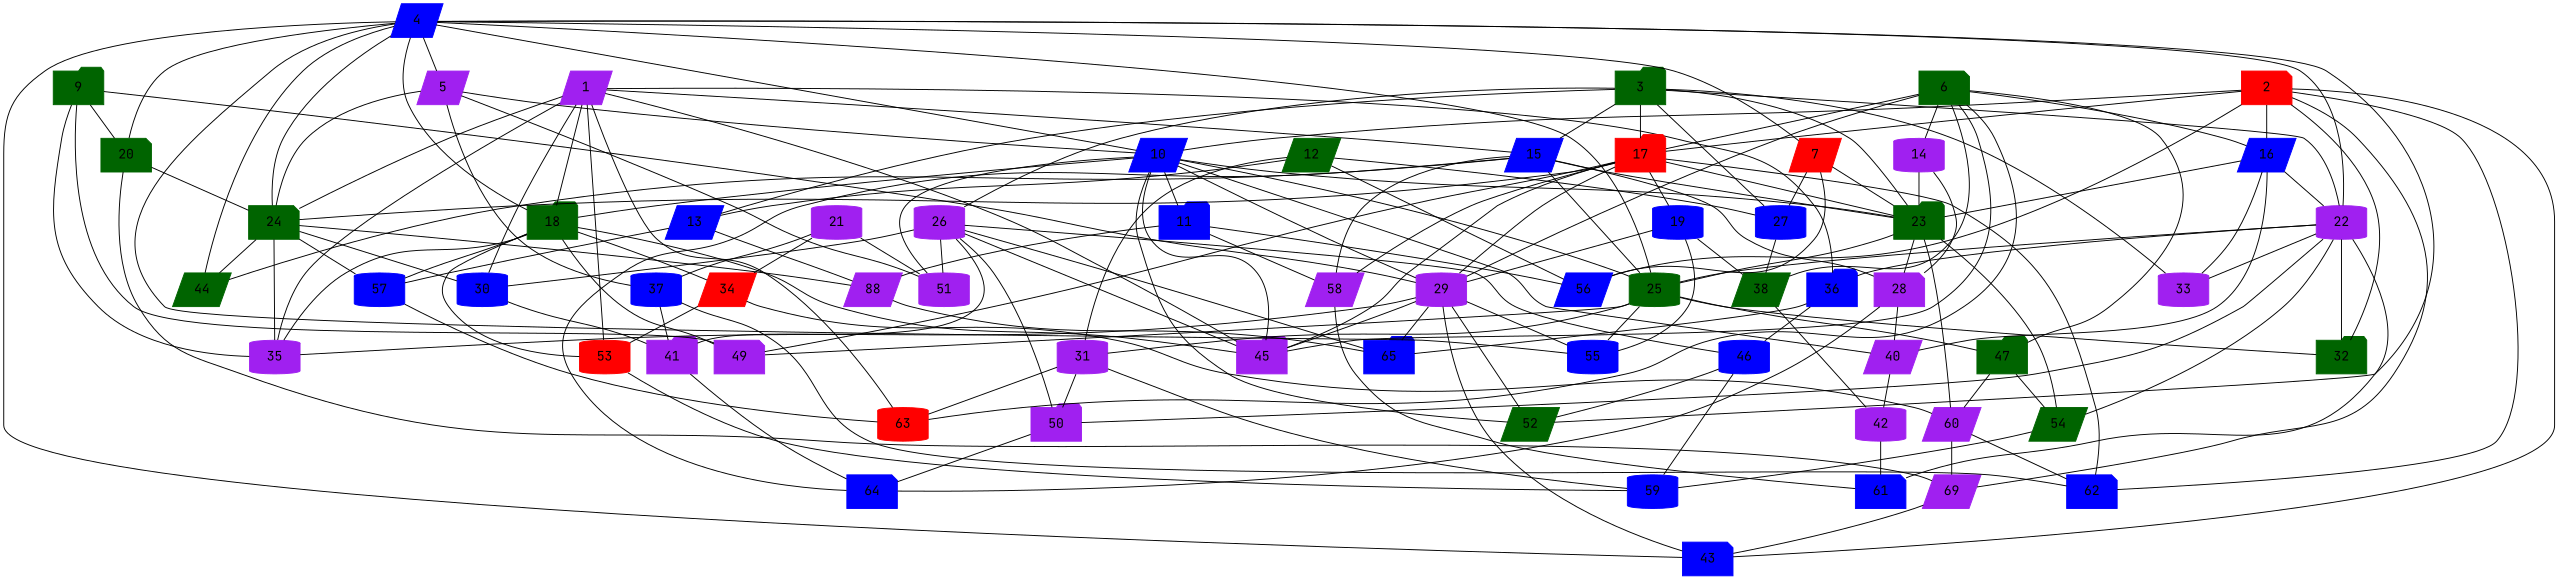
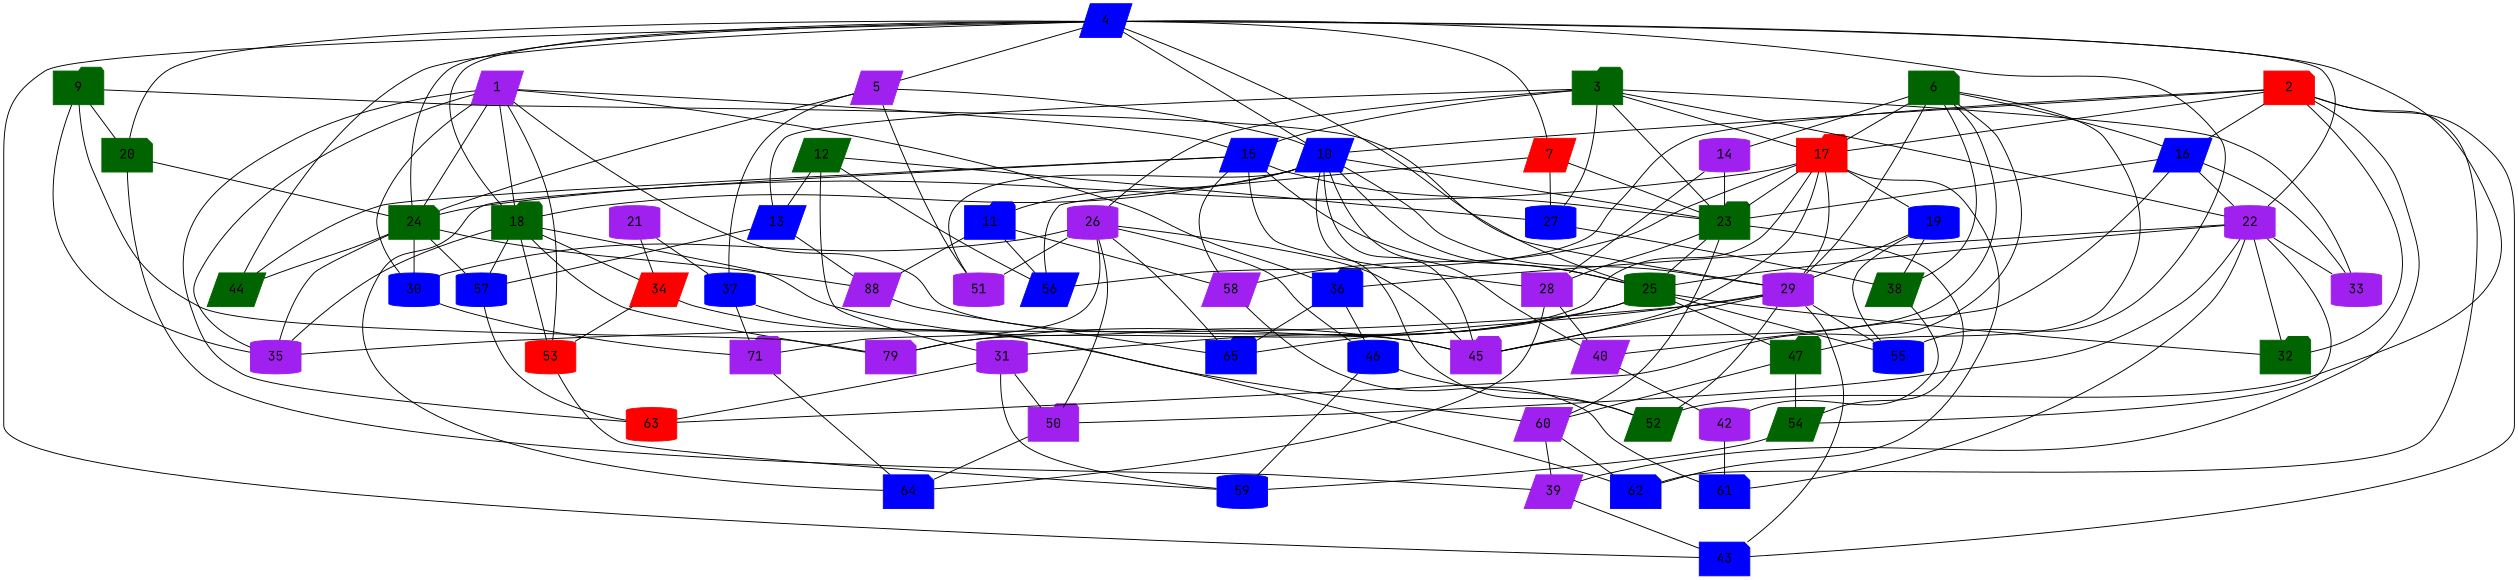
edge "21" -- "51": removed
node "41": label "41" -> "71"
node "49": label "49" -> "79"
node "69": label "69" -> "39"
